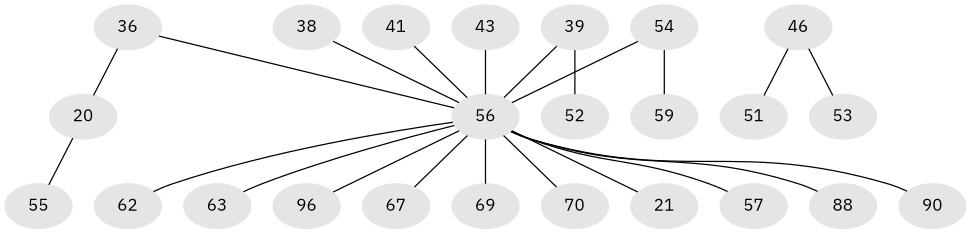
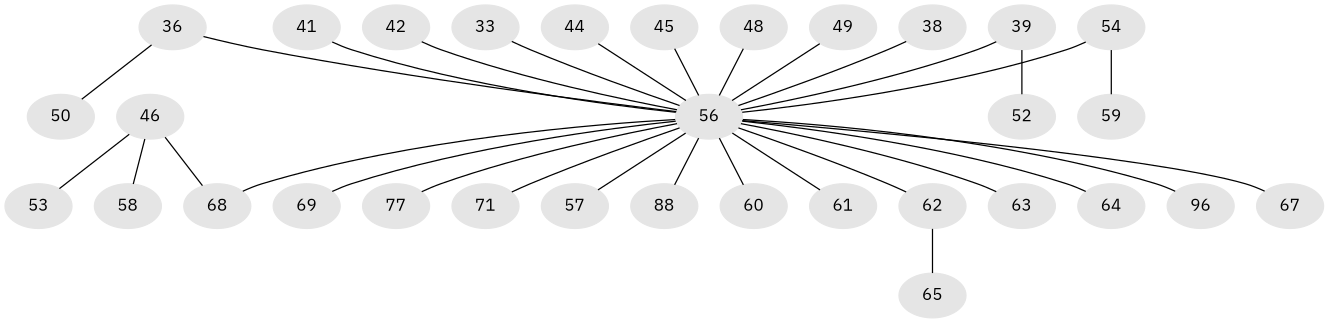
node "42": added
node "43": label "43" -> "33"
node "44": added
node "45": added
node "48": added
node "49": added
node "20": label "20" -> "50"
node "51": label "51" -> "58"
node "55": removed
node "68": added
node "70": label "70" -> "77"
node "21": label "21" -> "71"
node "61": added
node "90": label "90" -> "60"
node "64": added
node "65": added
